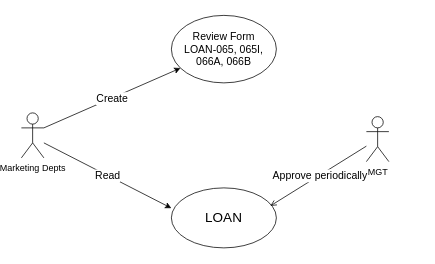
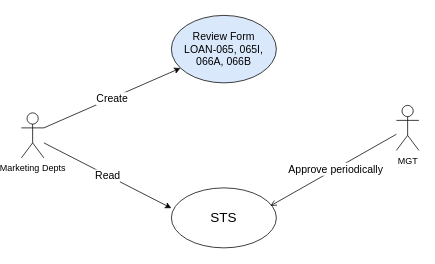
node "Review Form LOAN-065, 065I, 066A, 066B": fillcolor #ffffff -> #dae8fc
node "MGT": moved (378, 139) -> (408, 128)
node "LOAN": label "LOAN" -> "STS"
